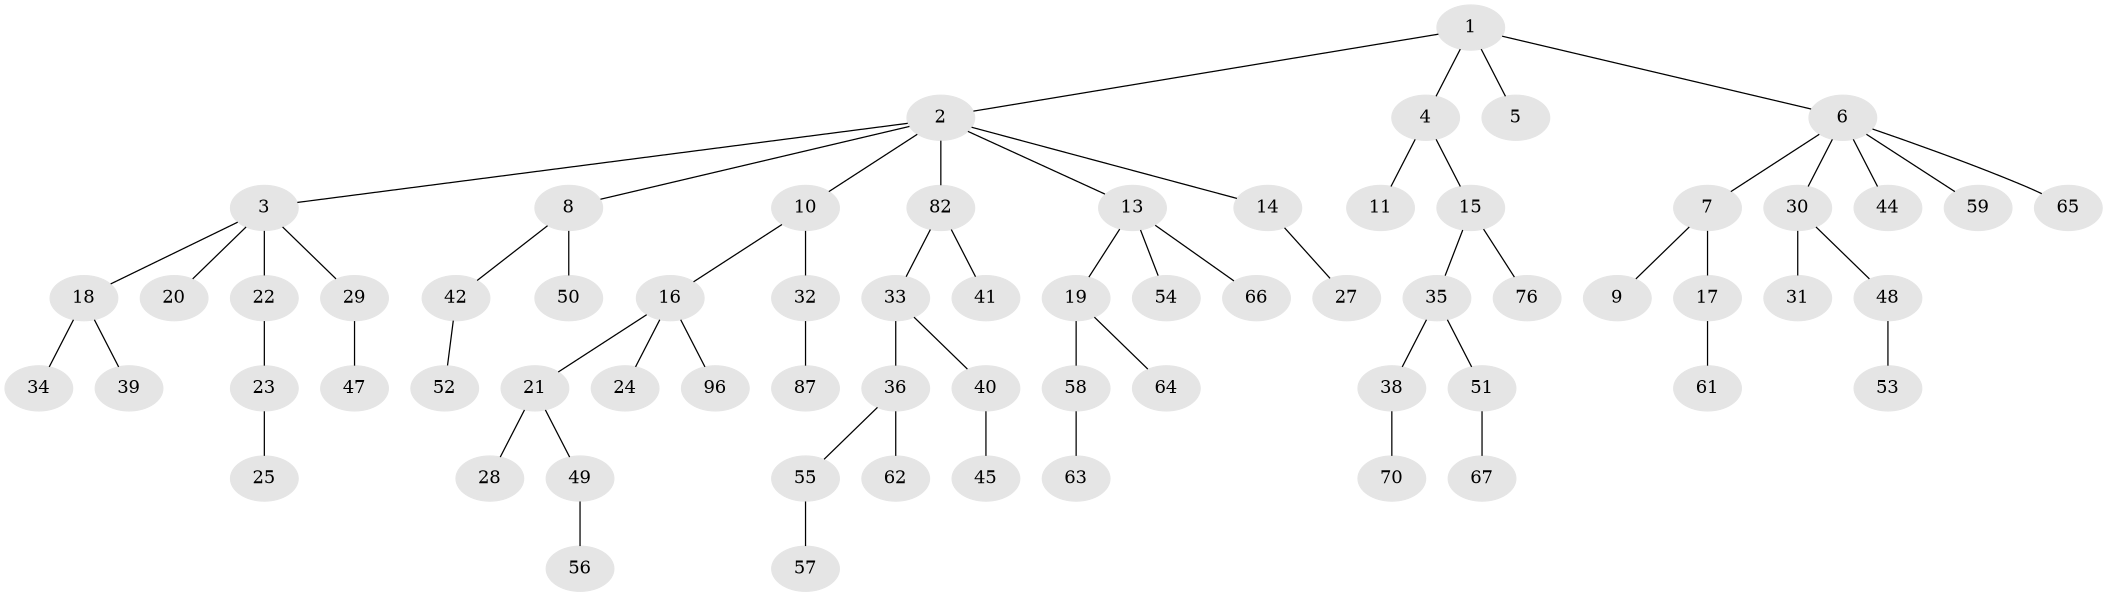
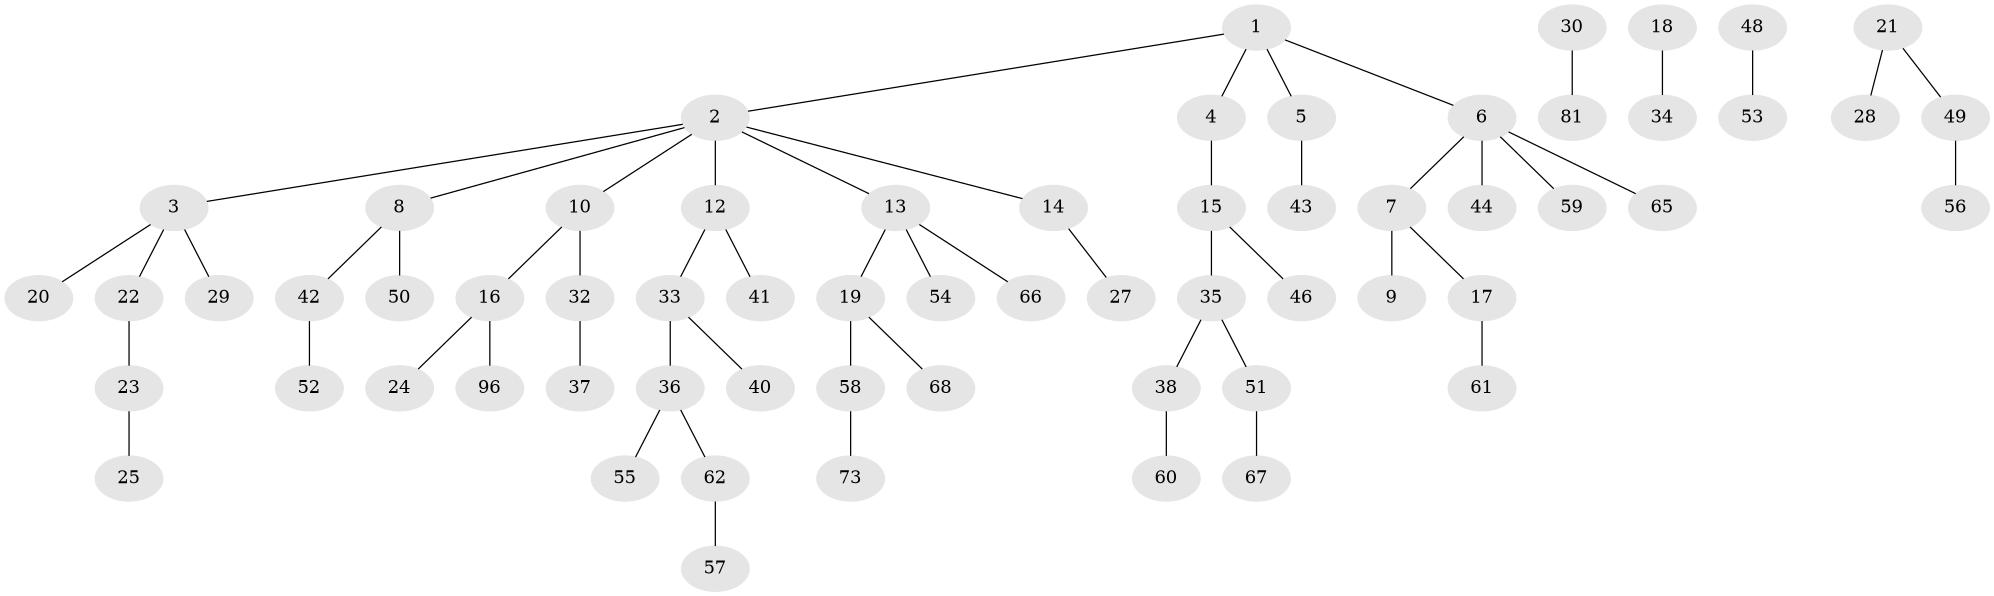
edge "6" -- "30": removed
node "82": label "82" -> "12"
node "43": added
node "11": removed
edge "3" -- "18": removed
edge "30" -- "48": removed
node "76": label "76" -> "46"
node "31": label "31" -> "81"
edge "16" -- "21": removed
node "39": removed
node "47": removed
node "87": label "87" -> "37"
node "64": label "64" -> "68"
node "45": removed
node "63": label "63" -> "73"
node "70": label "70" -> "60"
edge "55" -- "57": now "62" -- "57"
